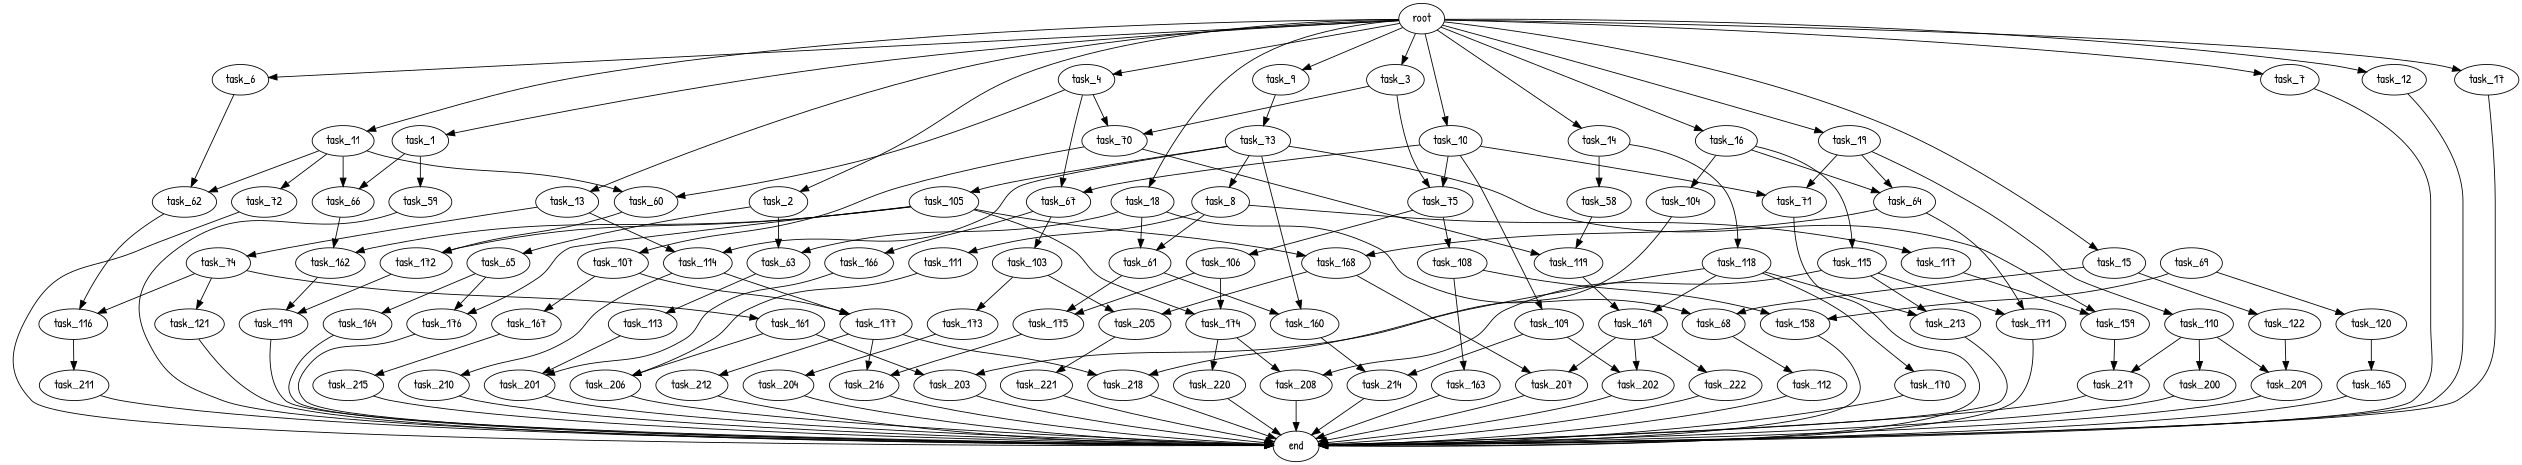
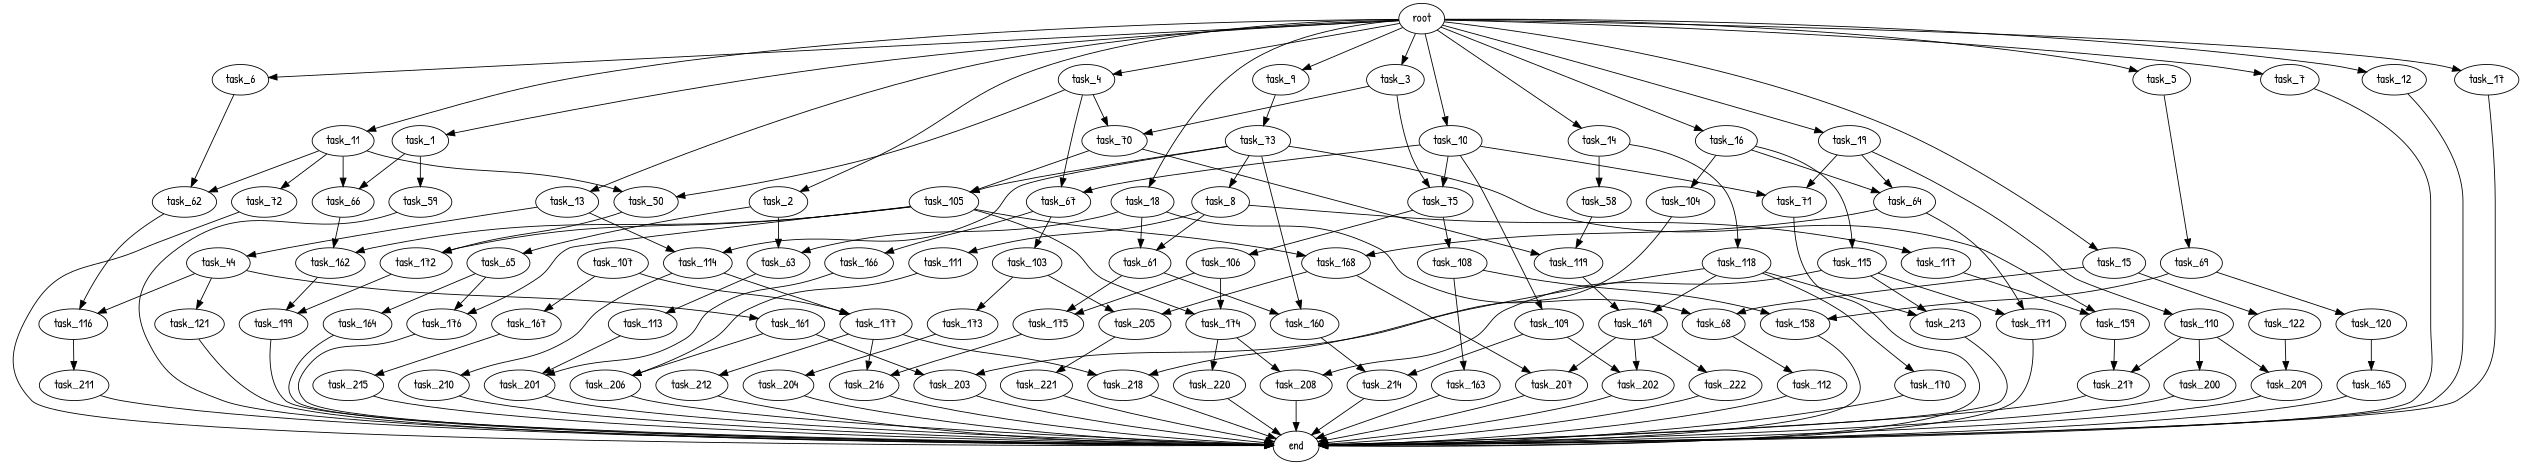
node "task_5": added
edge "task_70" -> "task_107": now "task_70" -> "task_105"
node "task_60": label "task_60" -> "task_50"
node "task_74": label "task_74" -> "task_44"
